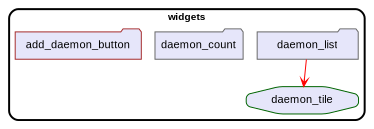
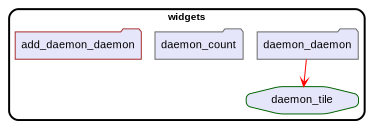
node "add_daemon_button": label "add_daemon_button" -> "add_daemon_daemon"
node "daemon_list": label "daemon_list" -> "daemon_daemon"
